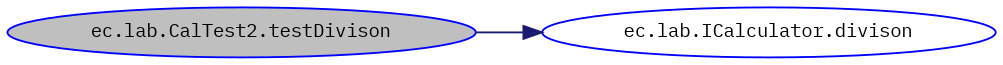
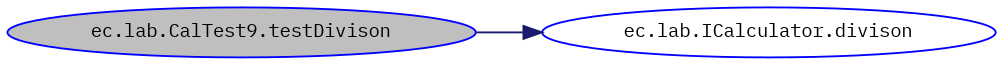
node "ec.lab.CalTest2.testDivison": label "ec.lab.CalTest2.testDivison" -> "ec.lab.CalTest9.testDivison"
